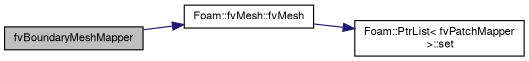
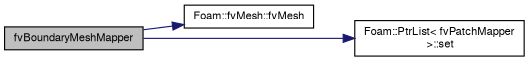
edge "Foam::fvMesh::fvMesh" -> "Foam::PtrList< fvPatchMapper >::set": now "fvBoundaryMeshMapper" -> "Foam::PtrList< fvPatchMapper >::set"
